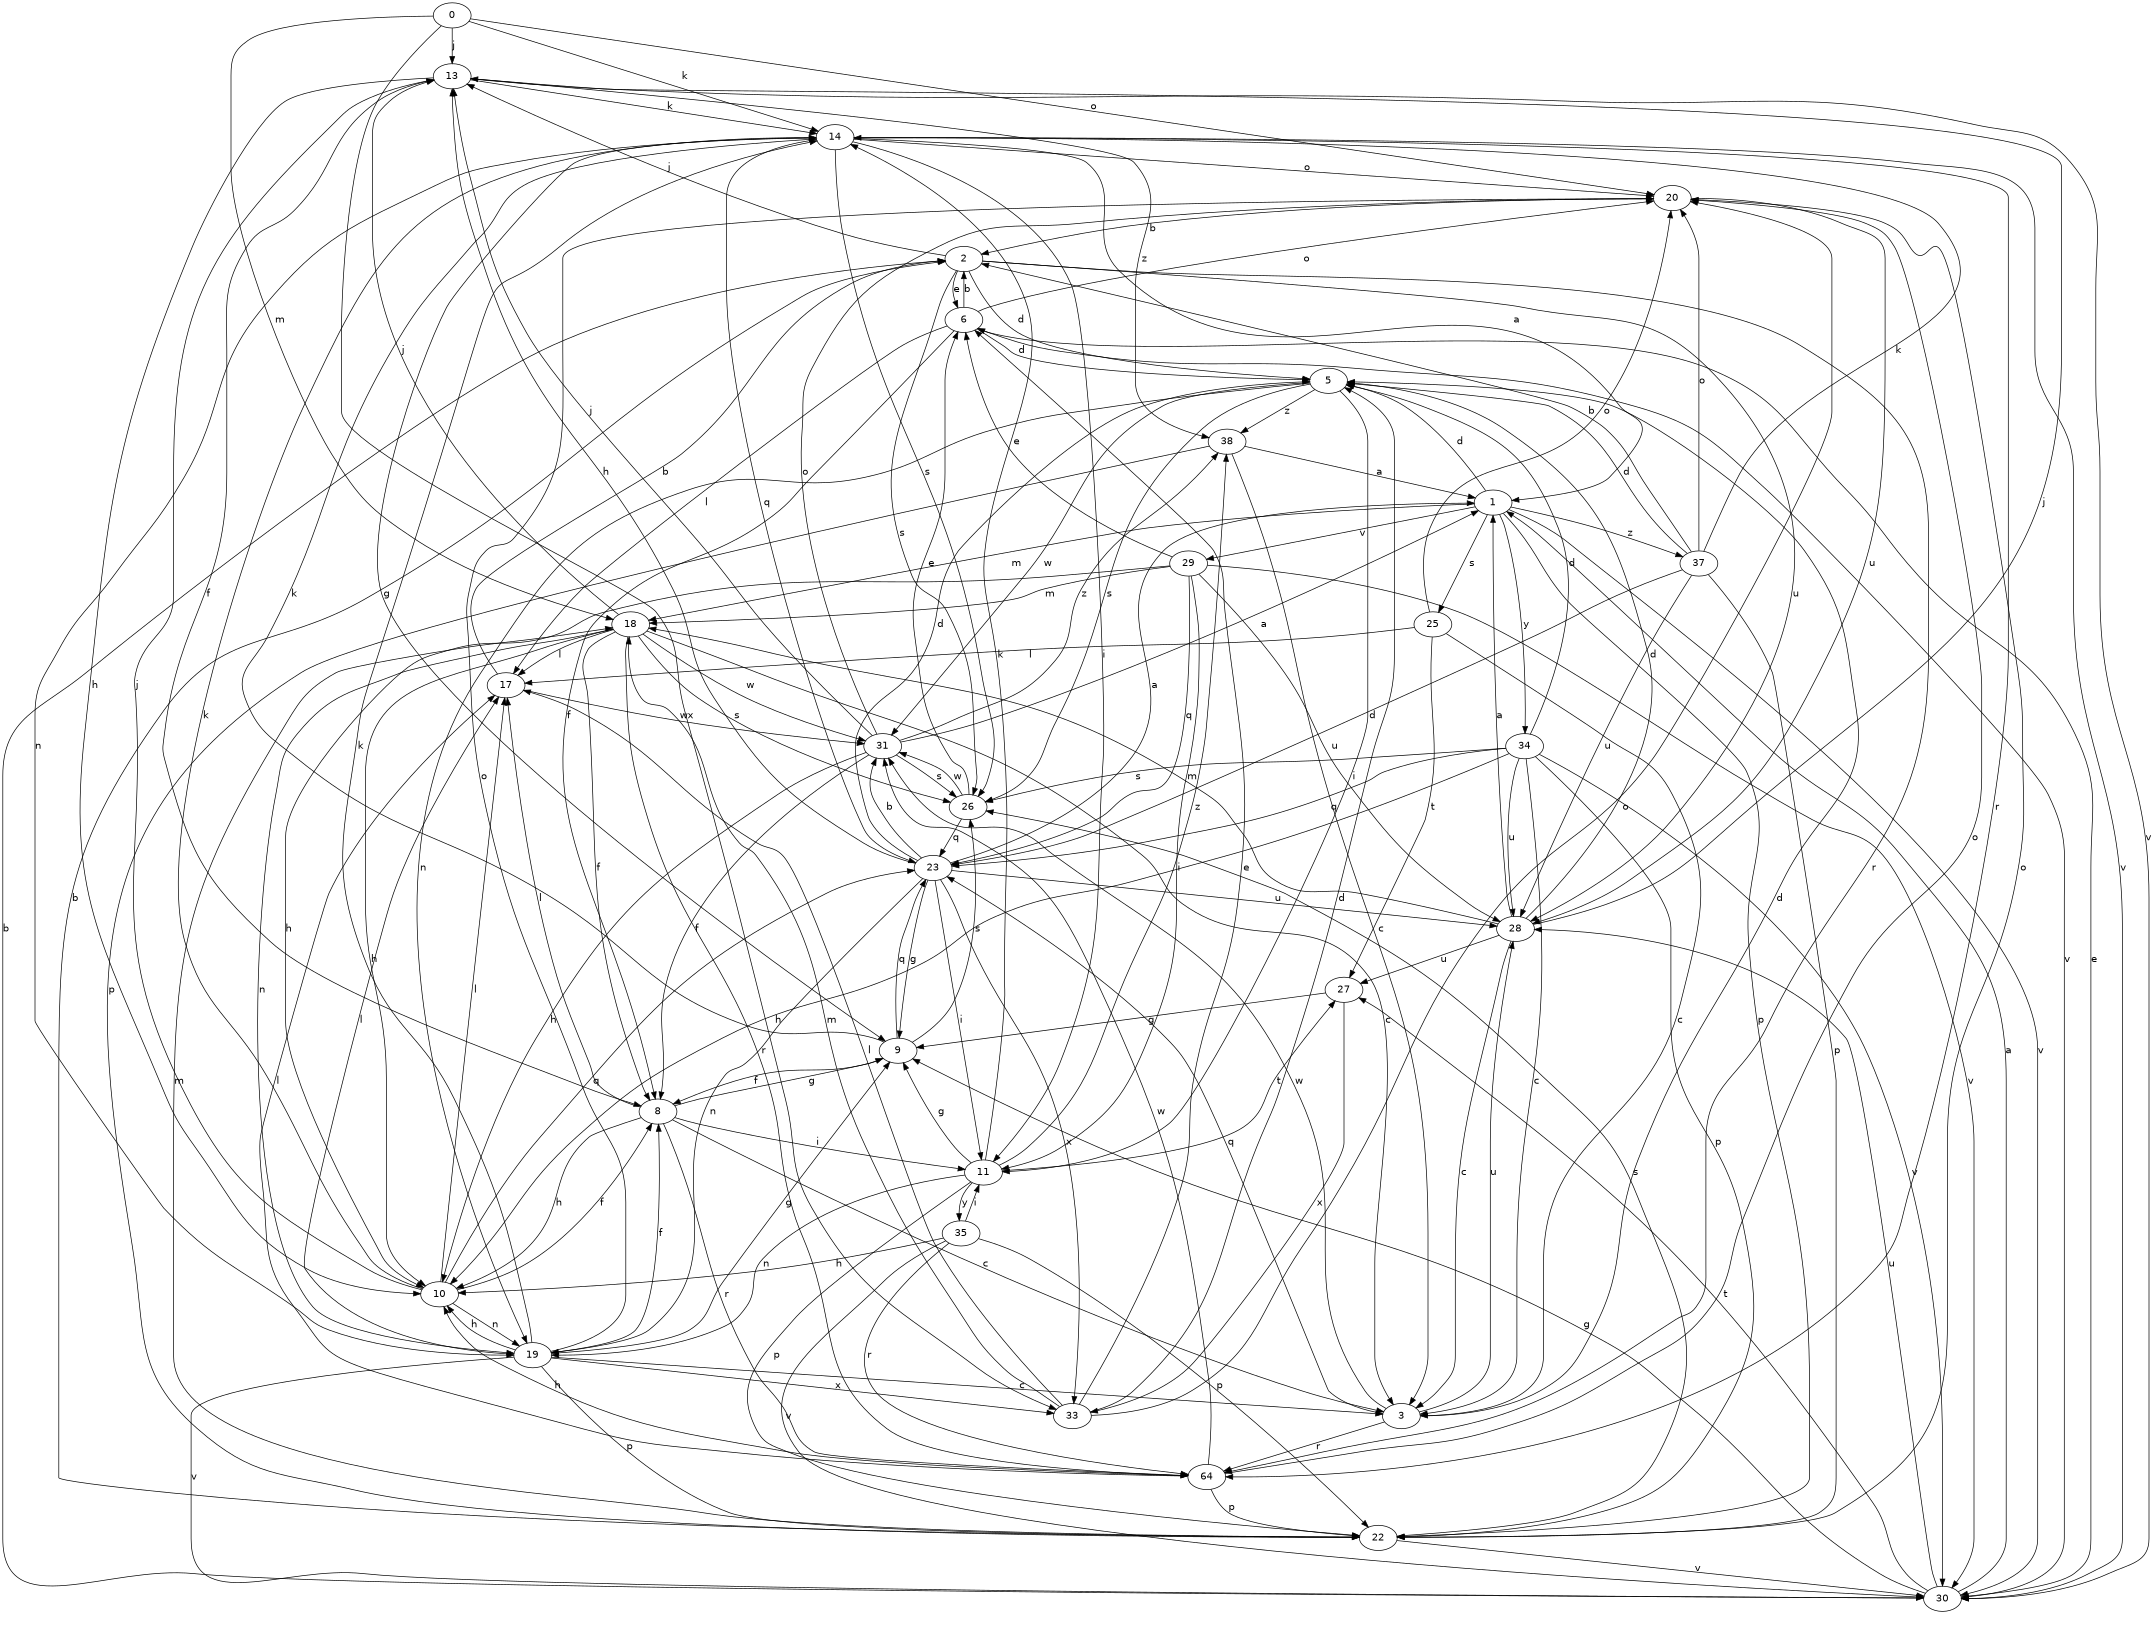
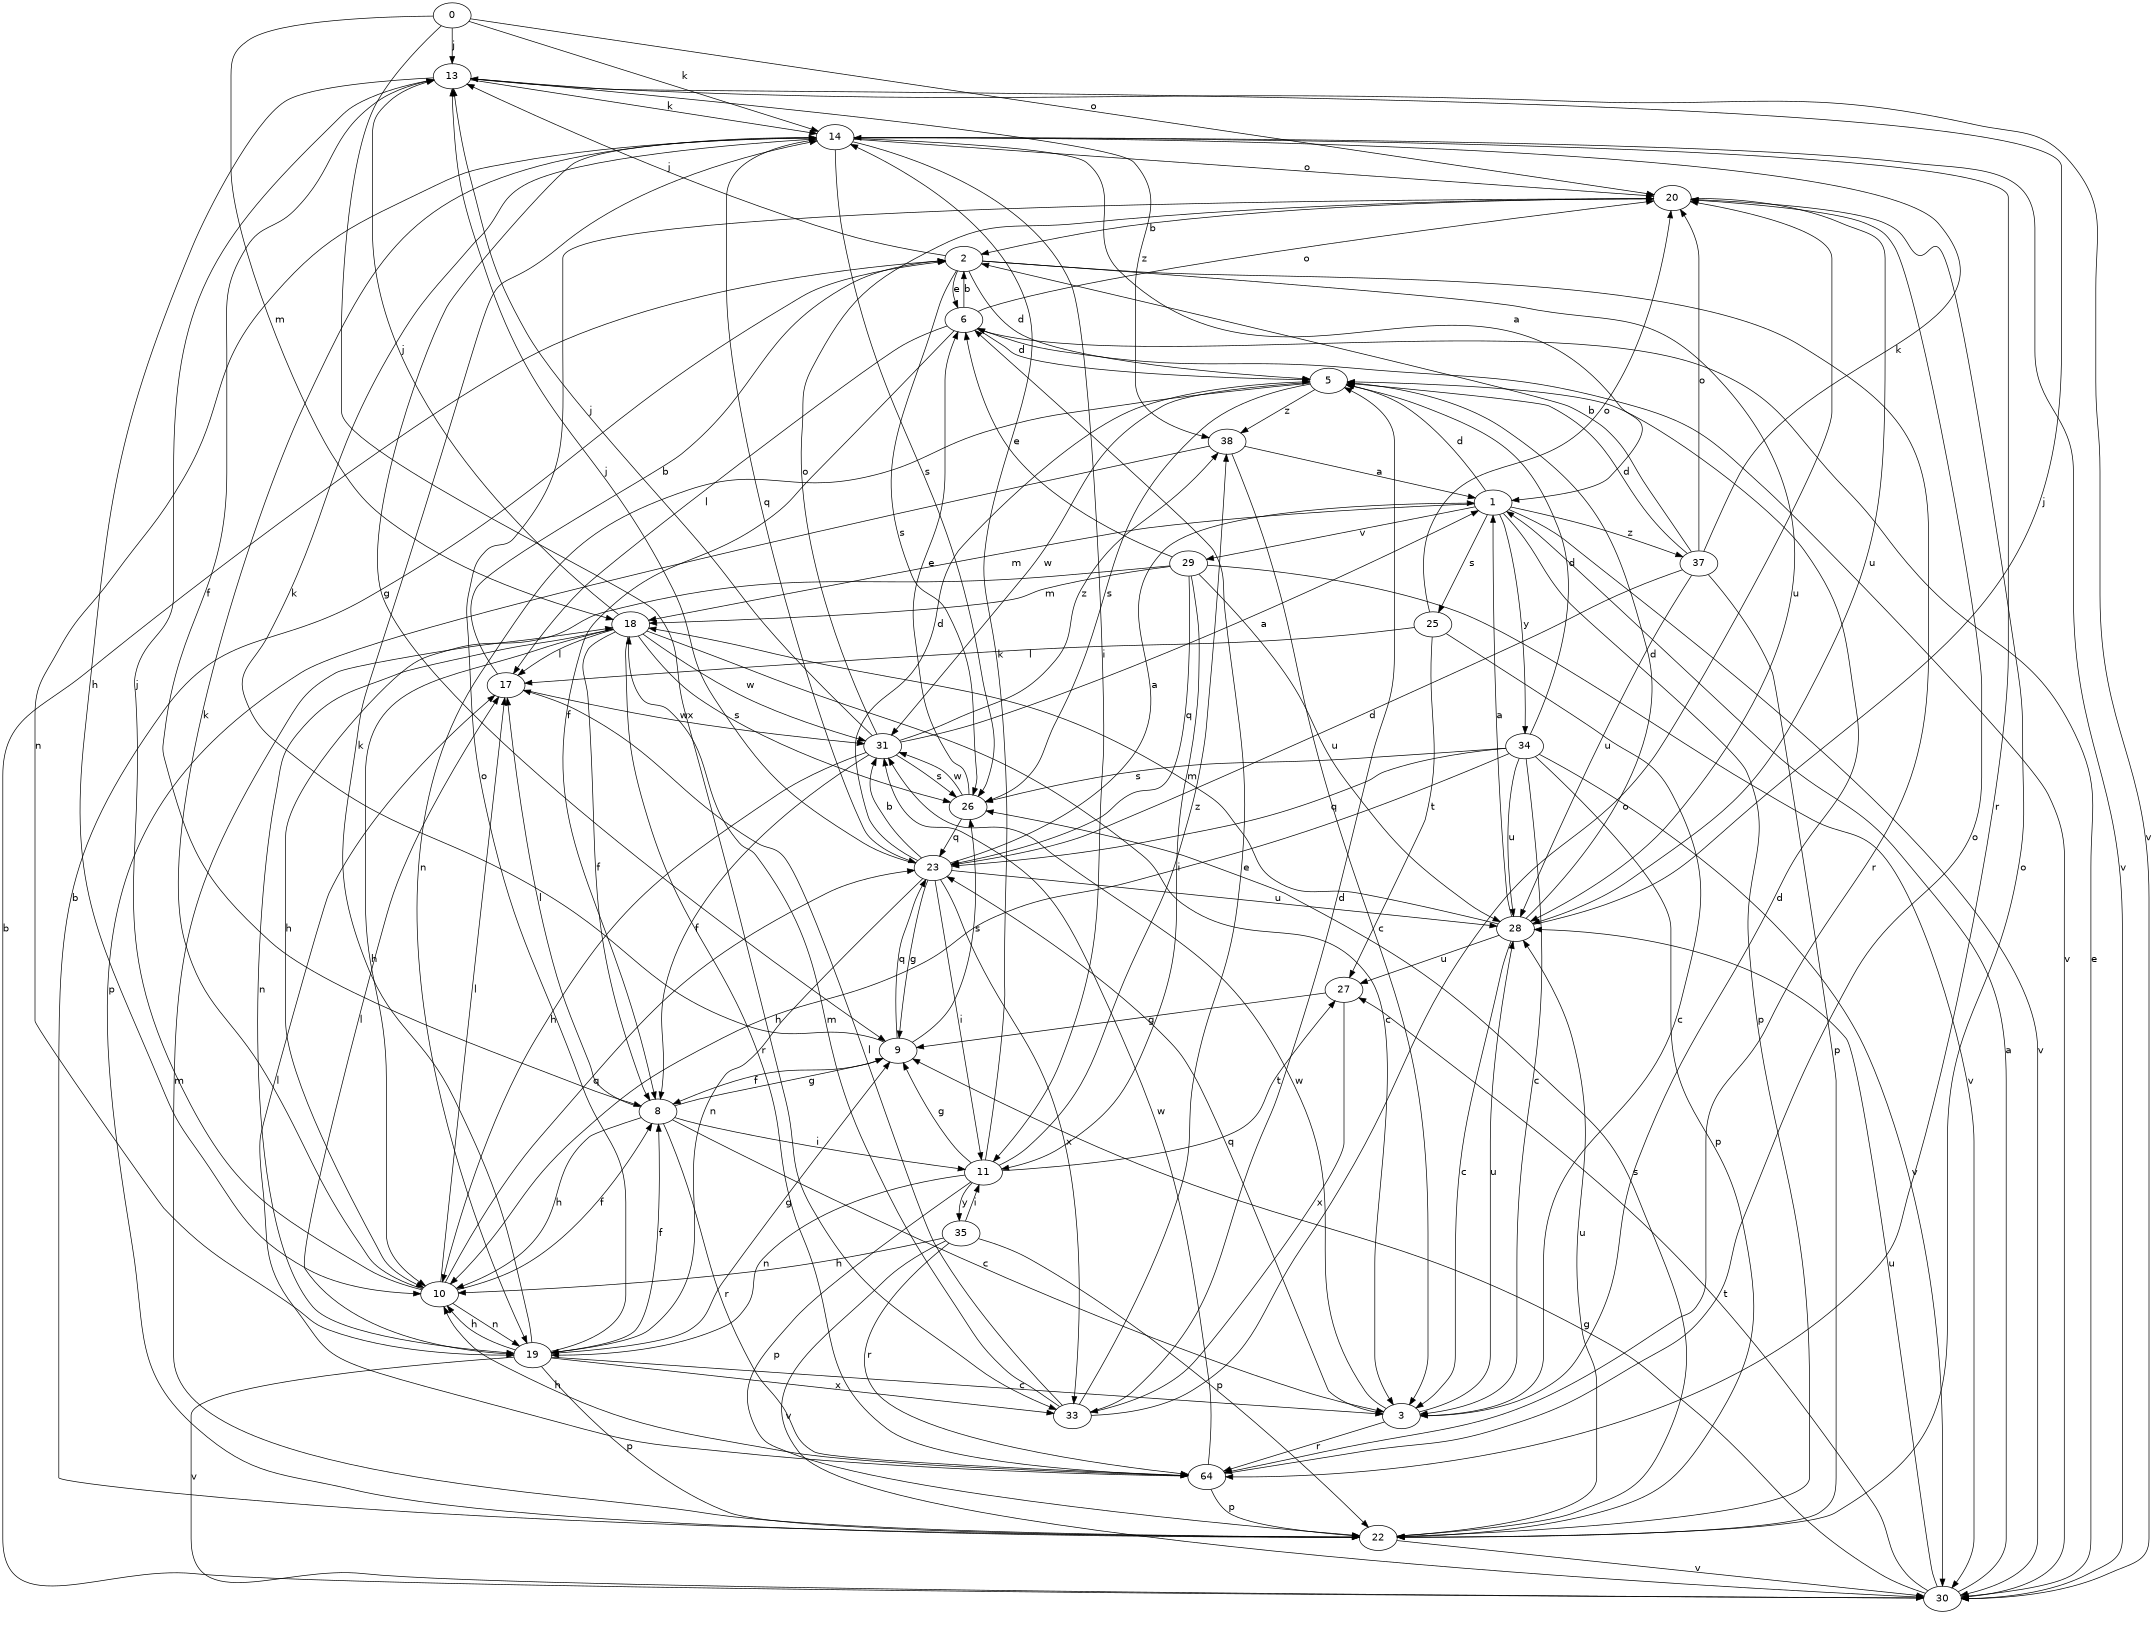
edge "23" -> "13": label "h" -> "j"
edge "5" -> "11": removed, label "i"
edge "22" -> "28": added, label "u"
